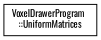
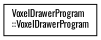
node "VoxelDrawerProgram ::UniformMatrices": label "VoxelDrawerProgram ::UniformMatrices" -> "VoxelDrawerProgram ::VoxelDrawerProgram"
